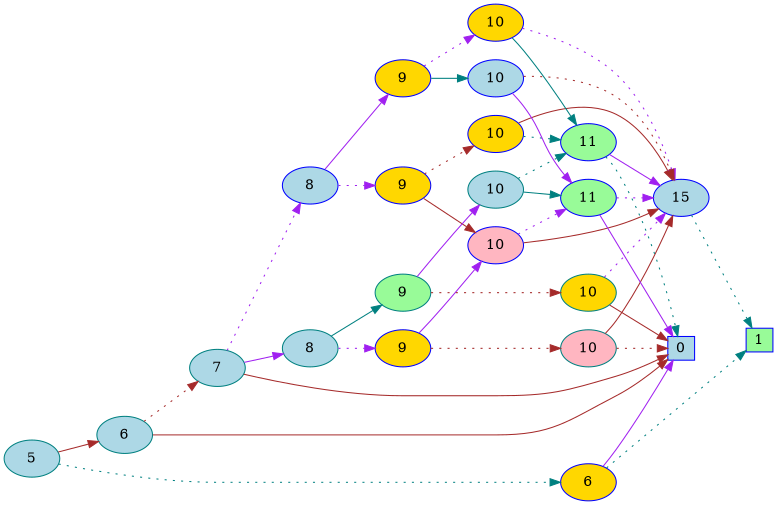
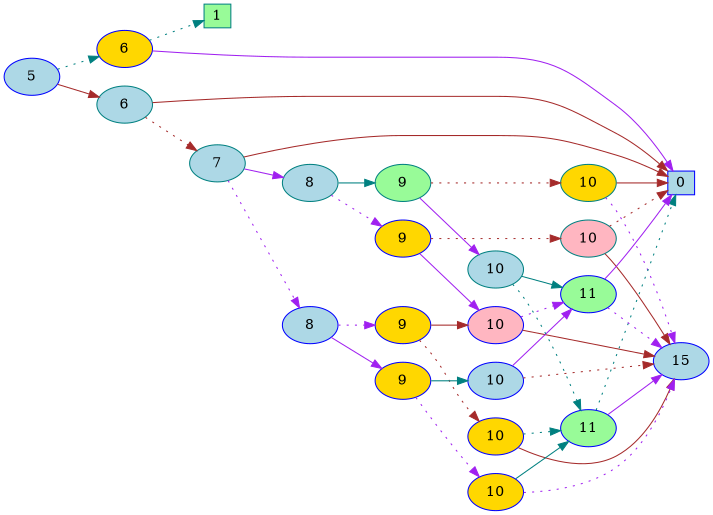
edge "15" -> "1": removed
node "1": color blue -> teal
node "5": color teal -> blue
